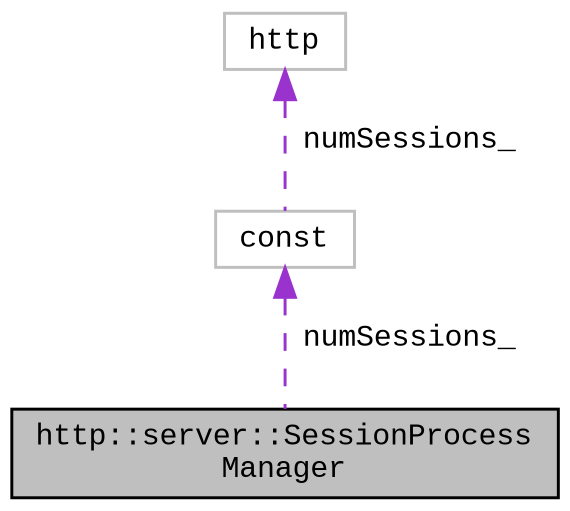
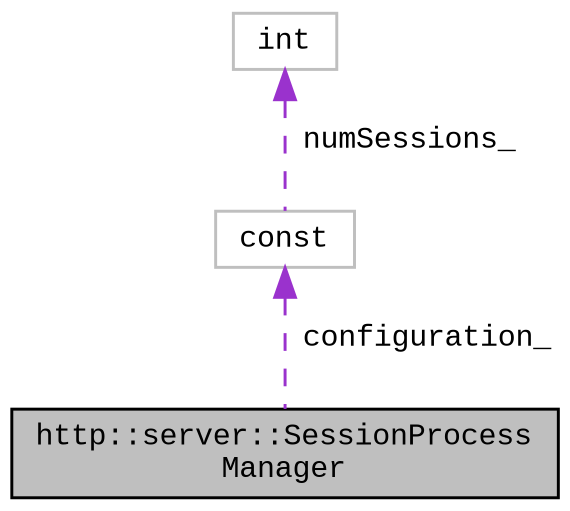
node "http": label "http" -> "int"
edge "http::server::SessionProcess Manager" -> "const": label " numSessions_" -> " configuration_"
